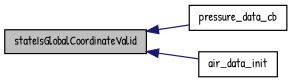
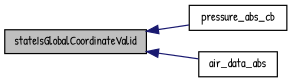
node "pressure_data_cb": label "pressure_data_cb" -> "pressure_abs_cb"
node "air_data_init": label "air_data_init" -> "air_data_abs"
